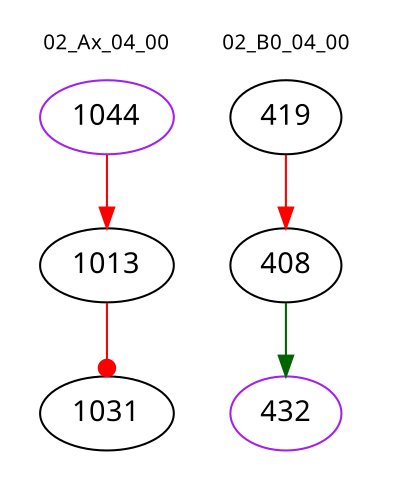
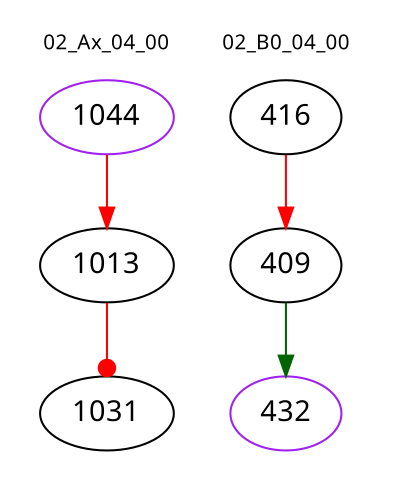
node "419": label "419" -> "416"
node "408": label "408" -> "409"
